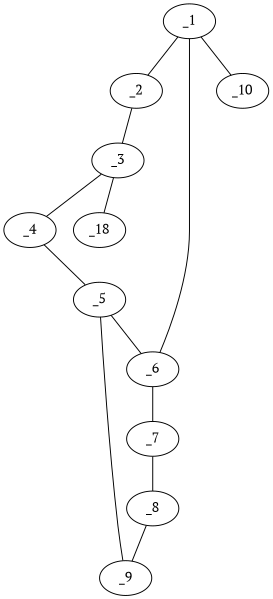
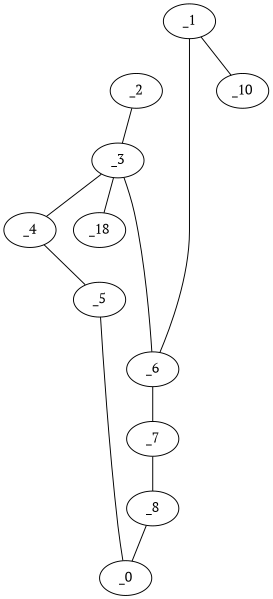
edge "_1" -- "_2": removed
edge "_5" -- "_6": now "_3" -- "_6"
node "_9": label "_9" -> "_0"
